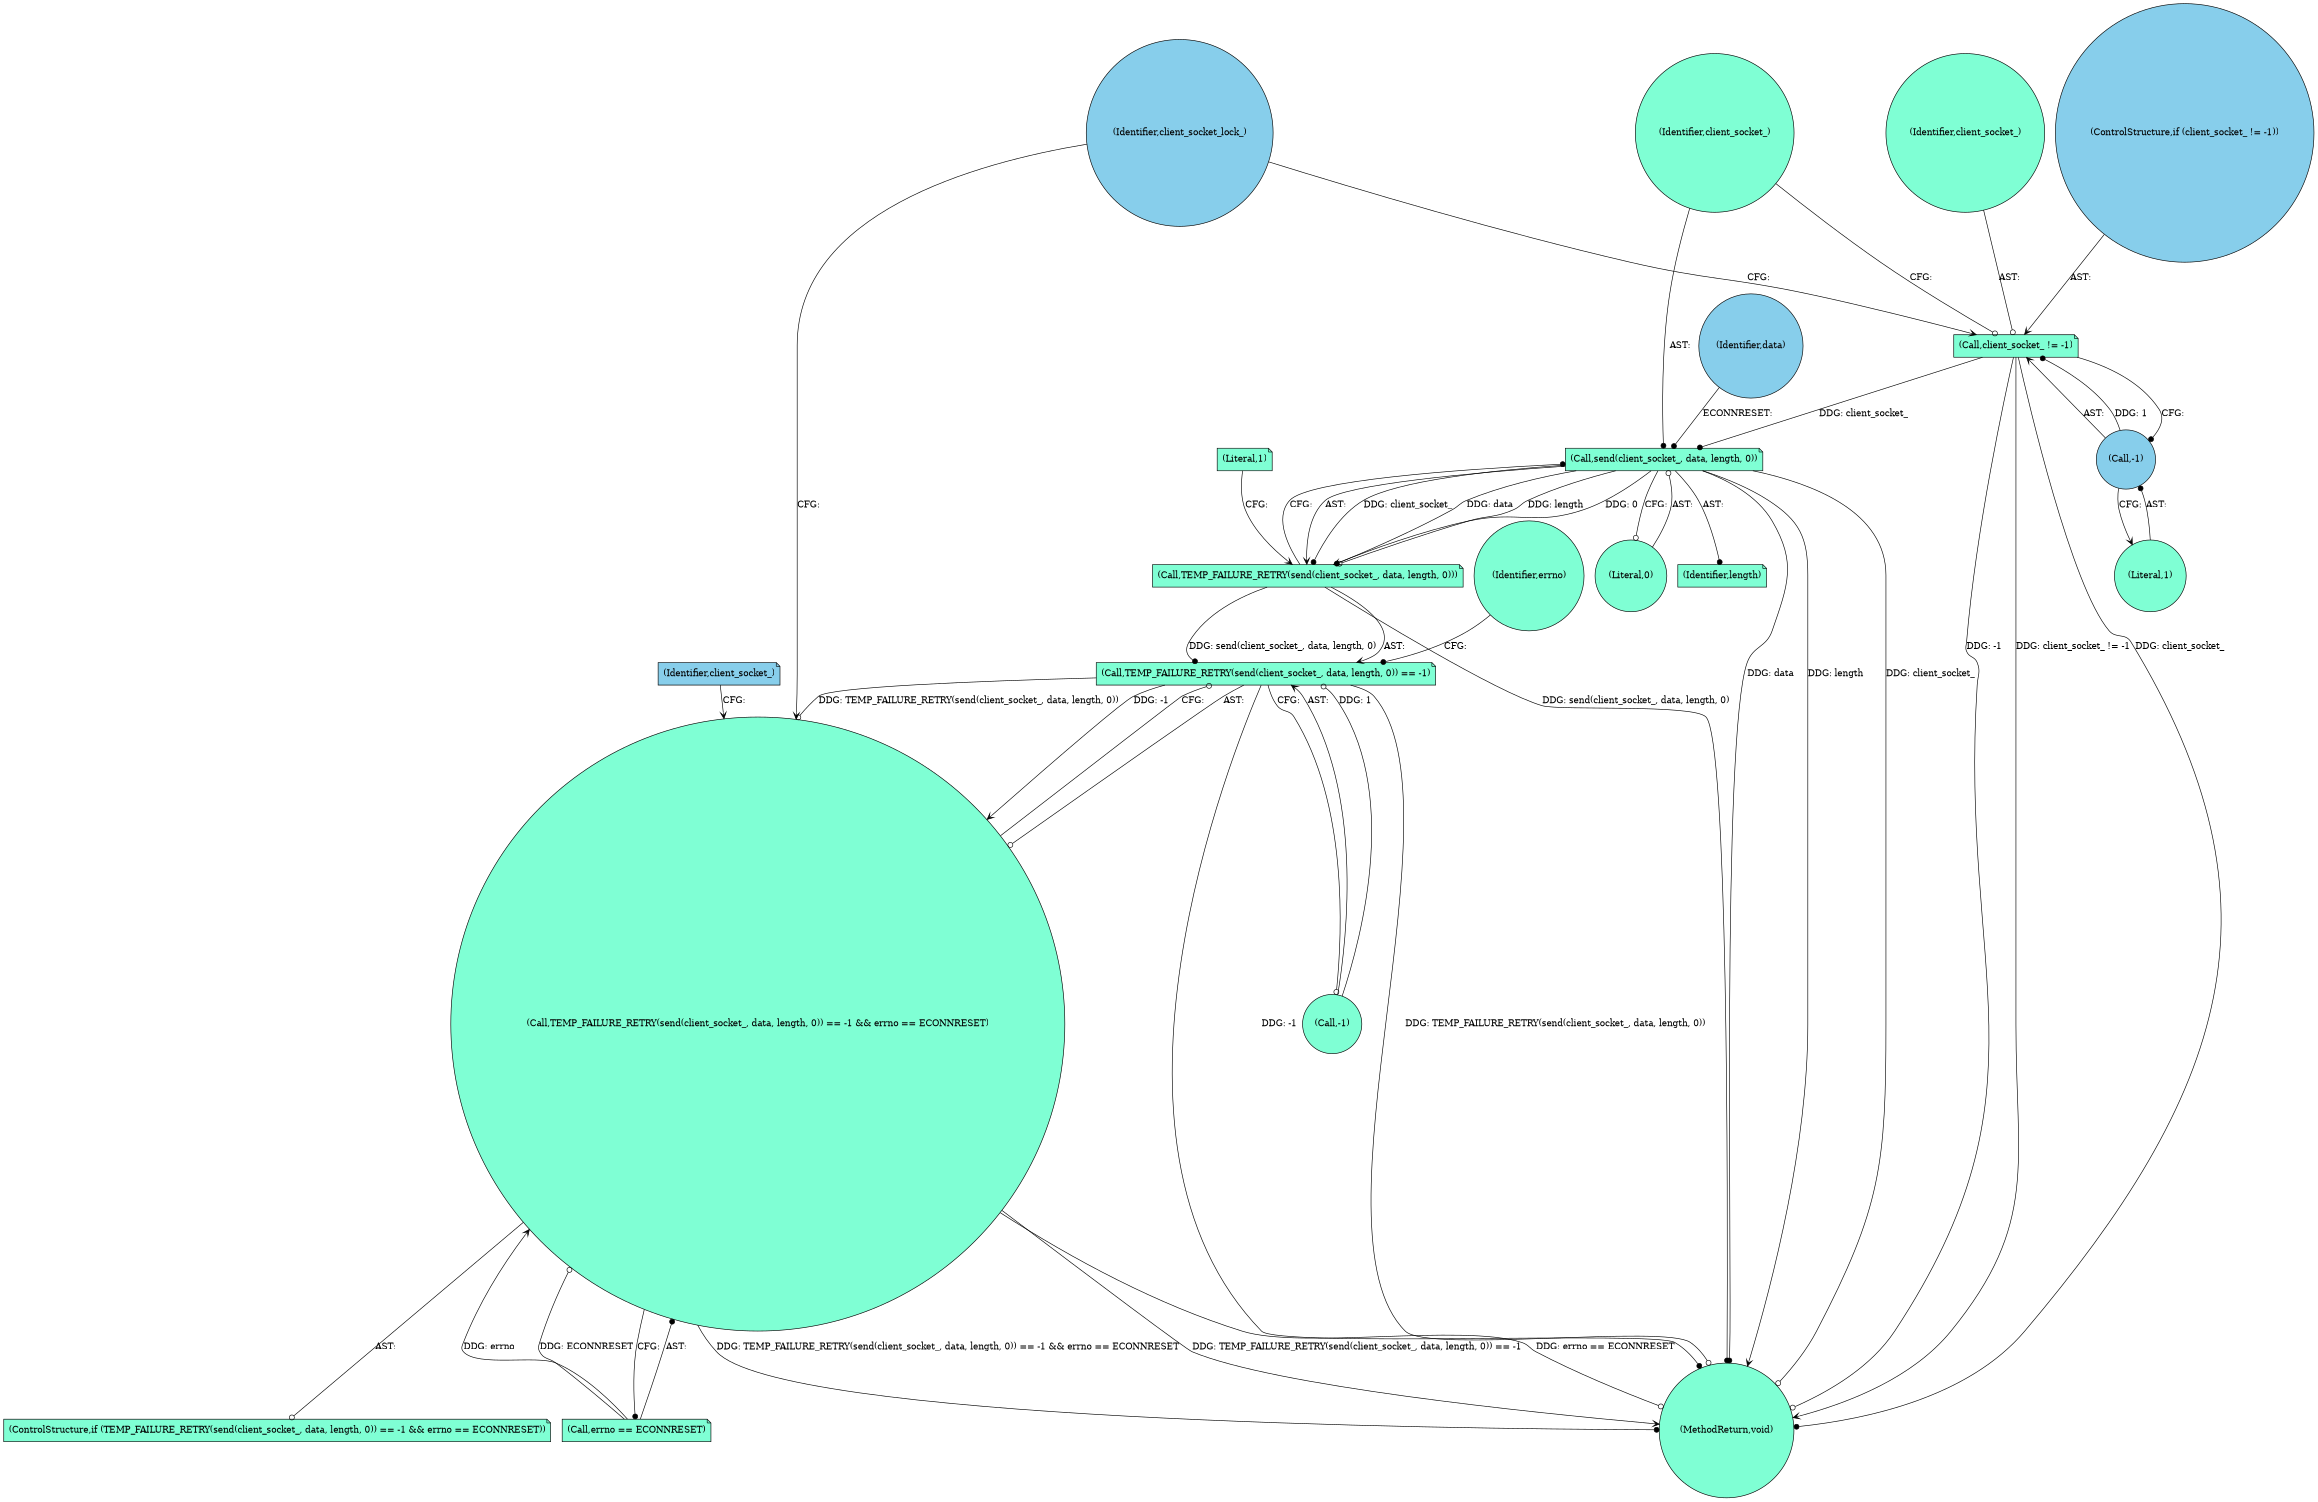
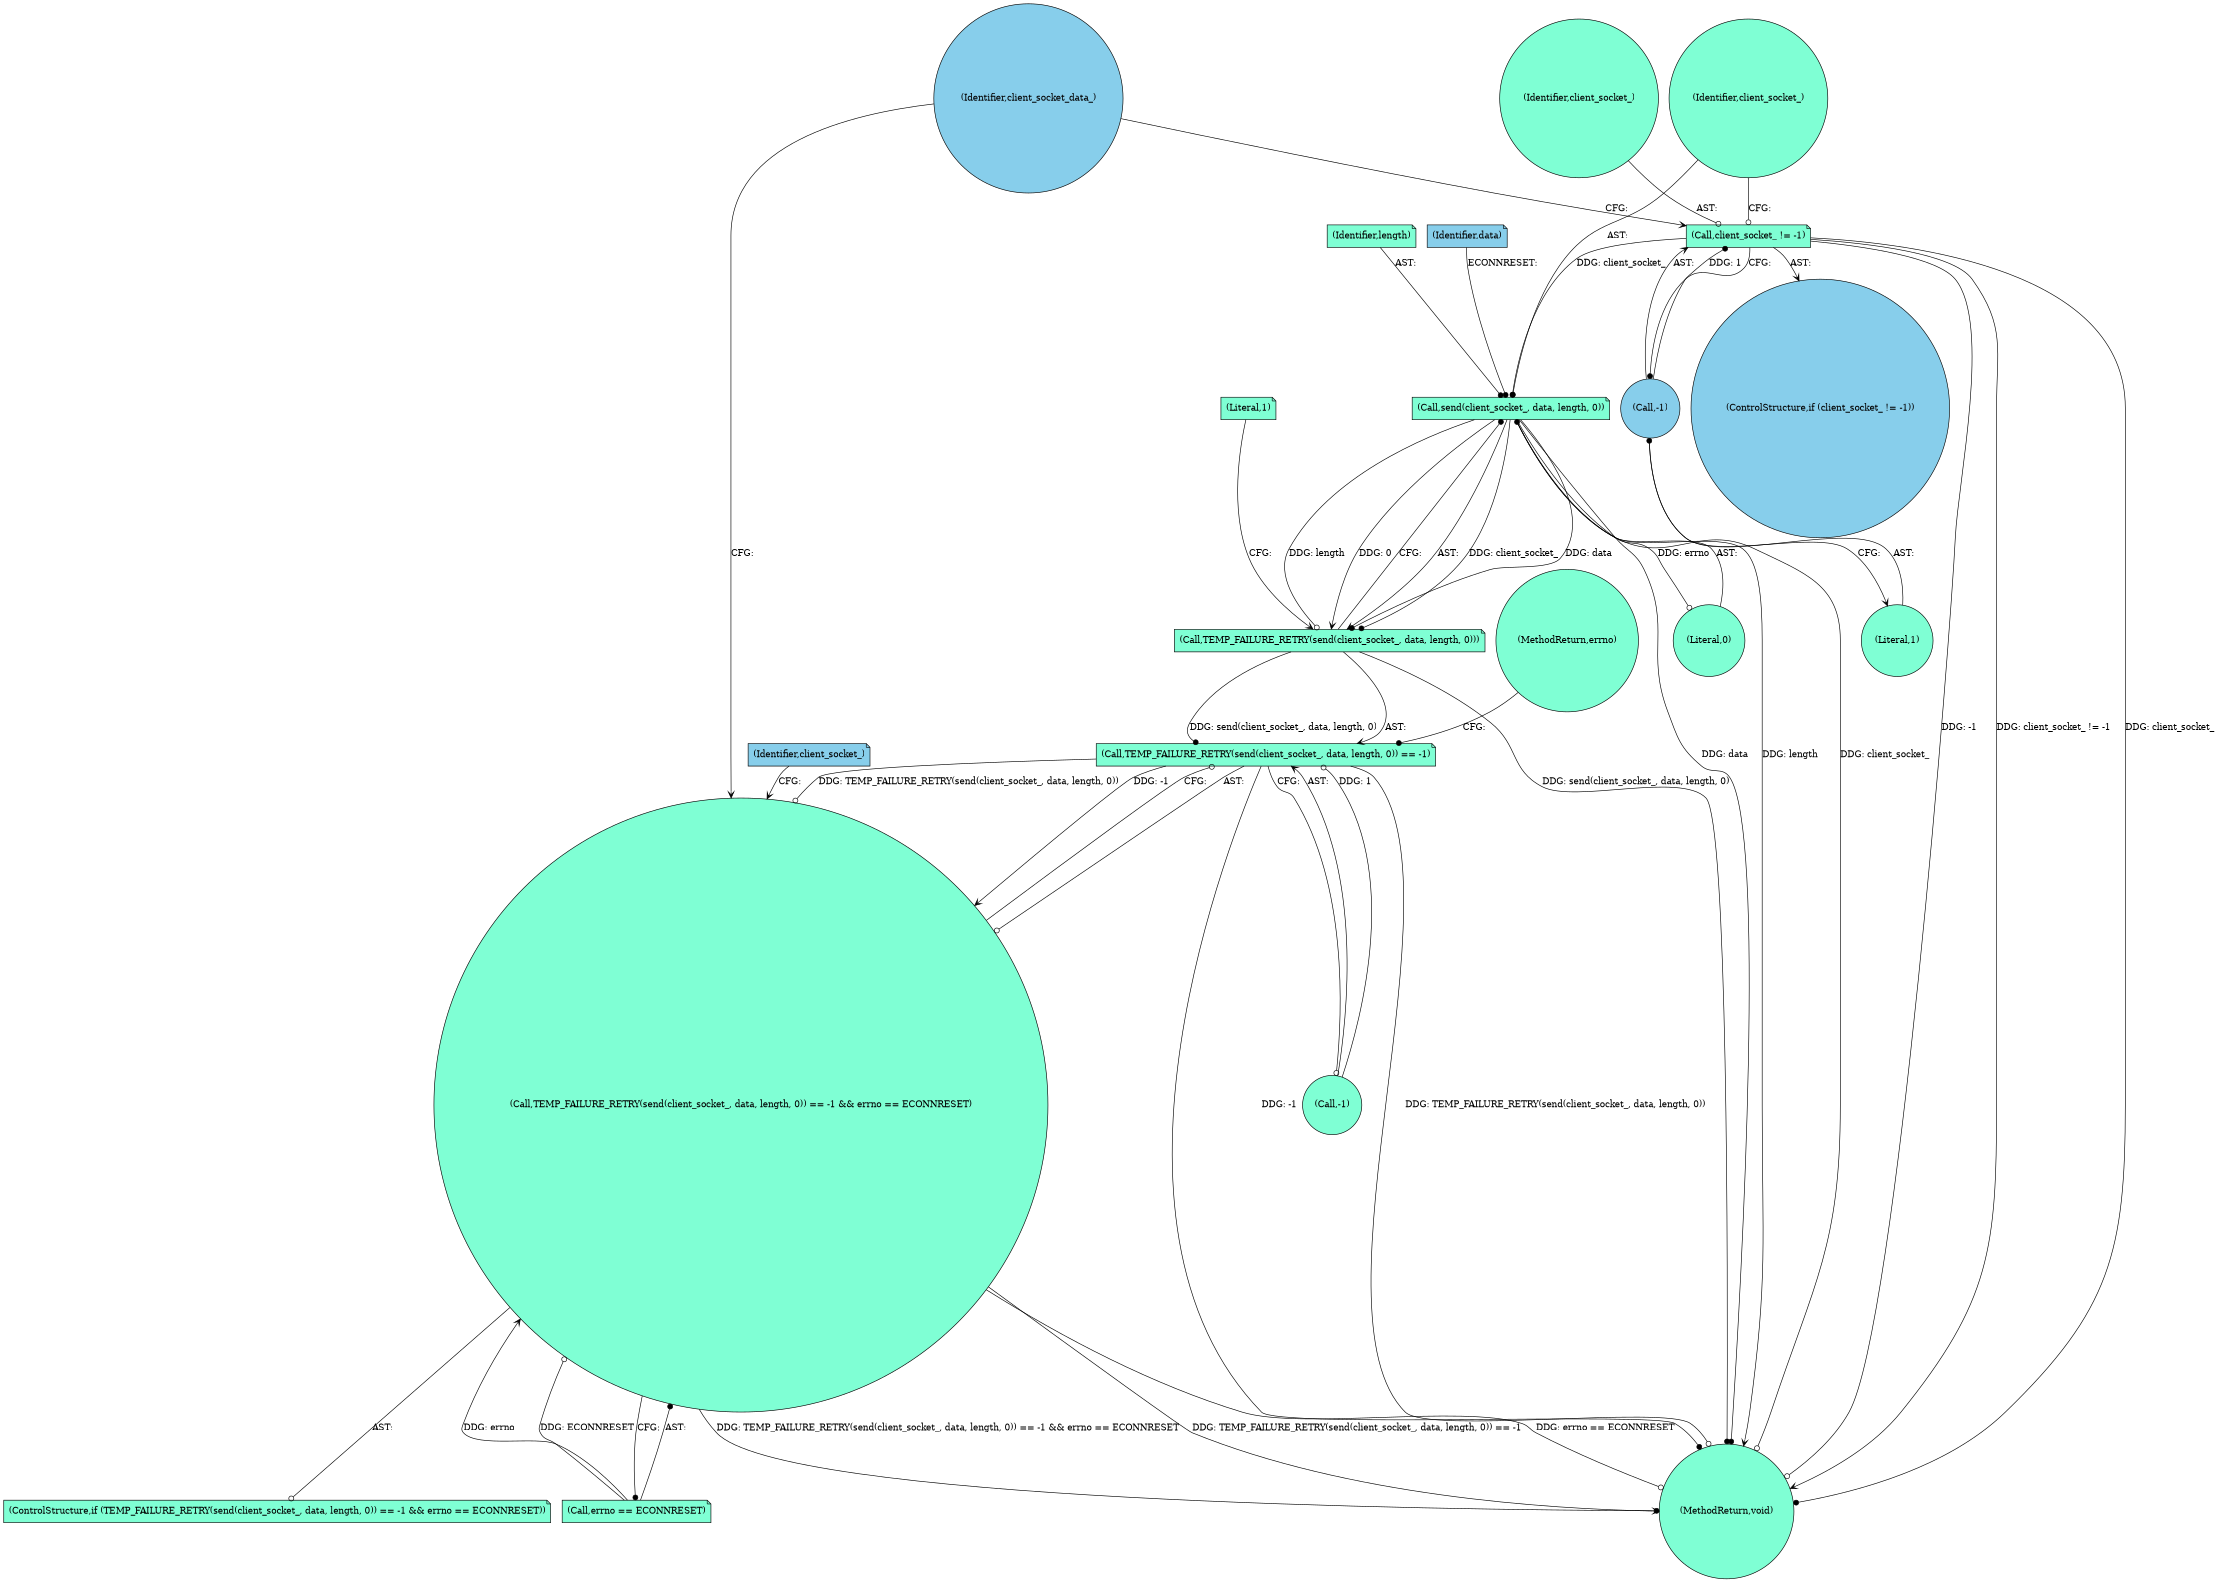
node "(Identifier,client_socket_lock_)": label "(Identifier,client_socket_lock_)" -> "(Identifier,client_socket_data_)"
edge "(ControlStructure,if (client_socket_ != -1))" -> "(Call,client_socket_ != -1)": reversed
node "(Identifier,data)": shape circle -> note
edge "(Call,send(client_socket_, data, length, 0))" -> "(Literal,0)": label "CFG: " -> "DDG: errno"
edge "(Call,send(client_socket_, data, length, 0))" -> "(Identifier,length)": reversed
edge "(Literal,0)" -> "(Call,send(client_socket_, data, length, 0))": arrowhead odot -> dot
node "(Identifier,errno)": label "(Identifier,errno)" -> "(MethodReturn,errno)"
